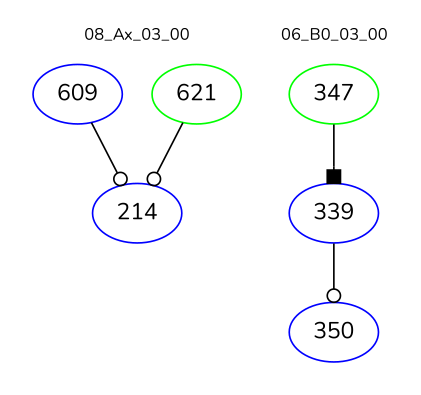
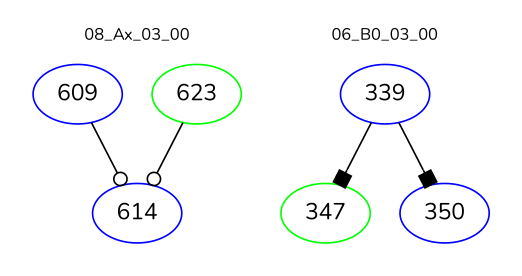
node "621": label "621" -> "623"
edge "347" -> "339": reversed
node "214": label "214" -> "614"
edge "339" -> "350": arrowhead odot -> box
